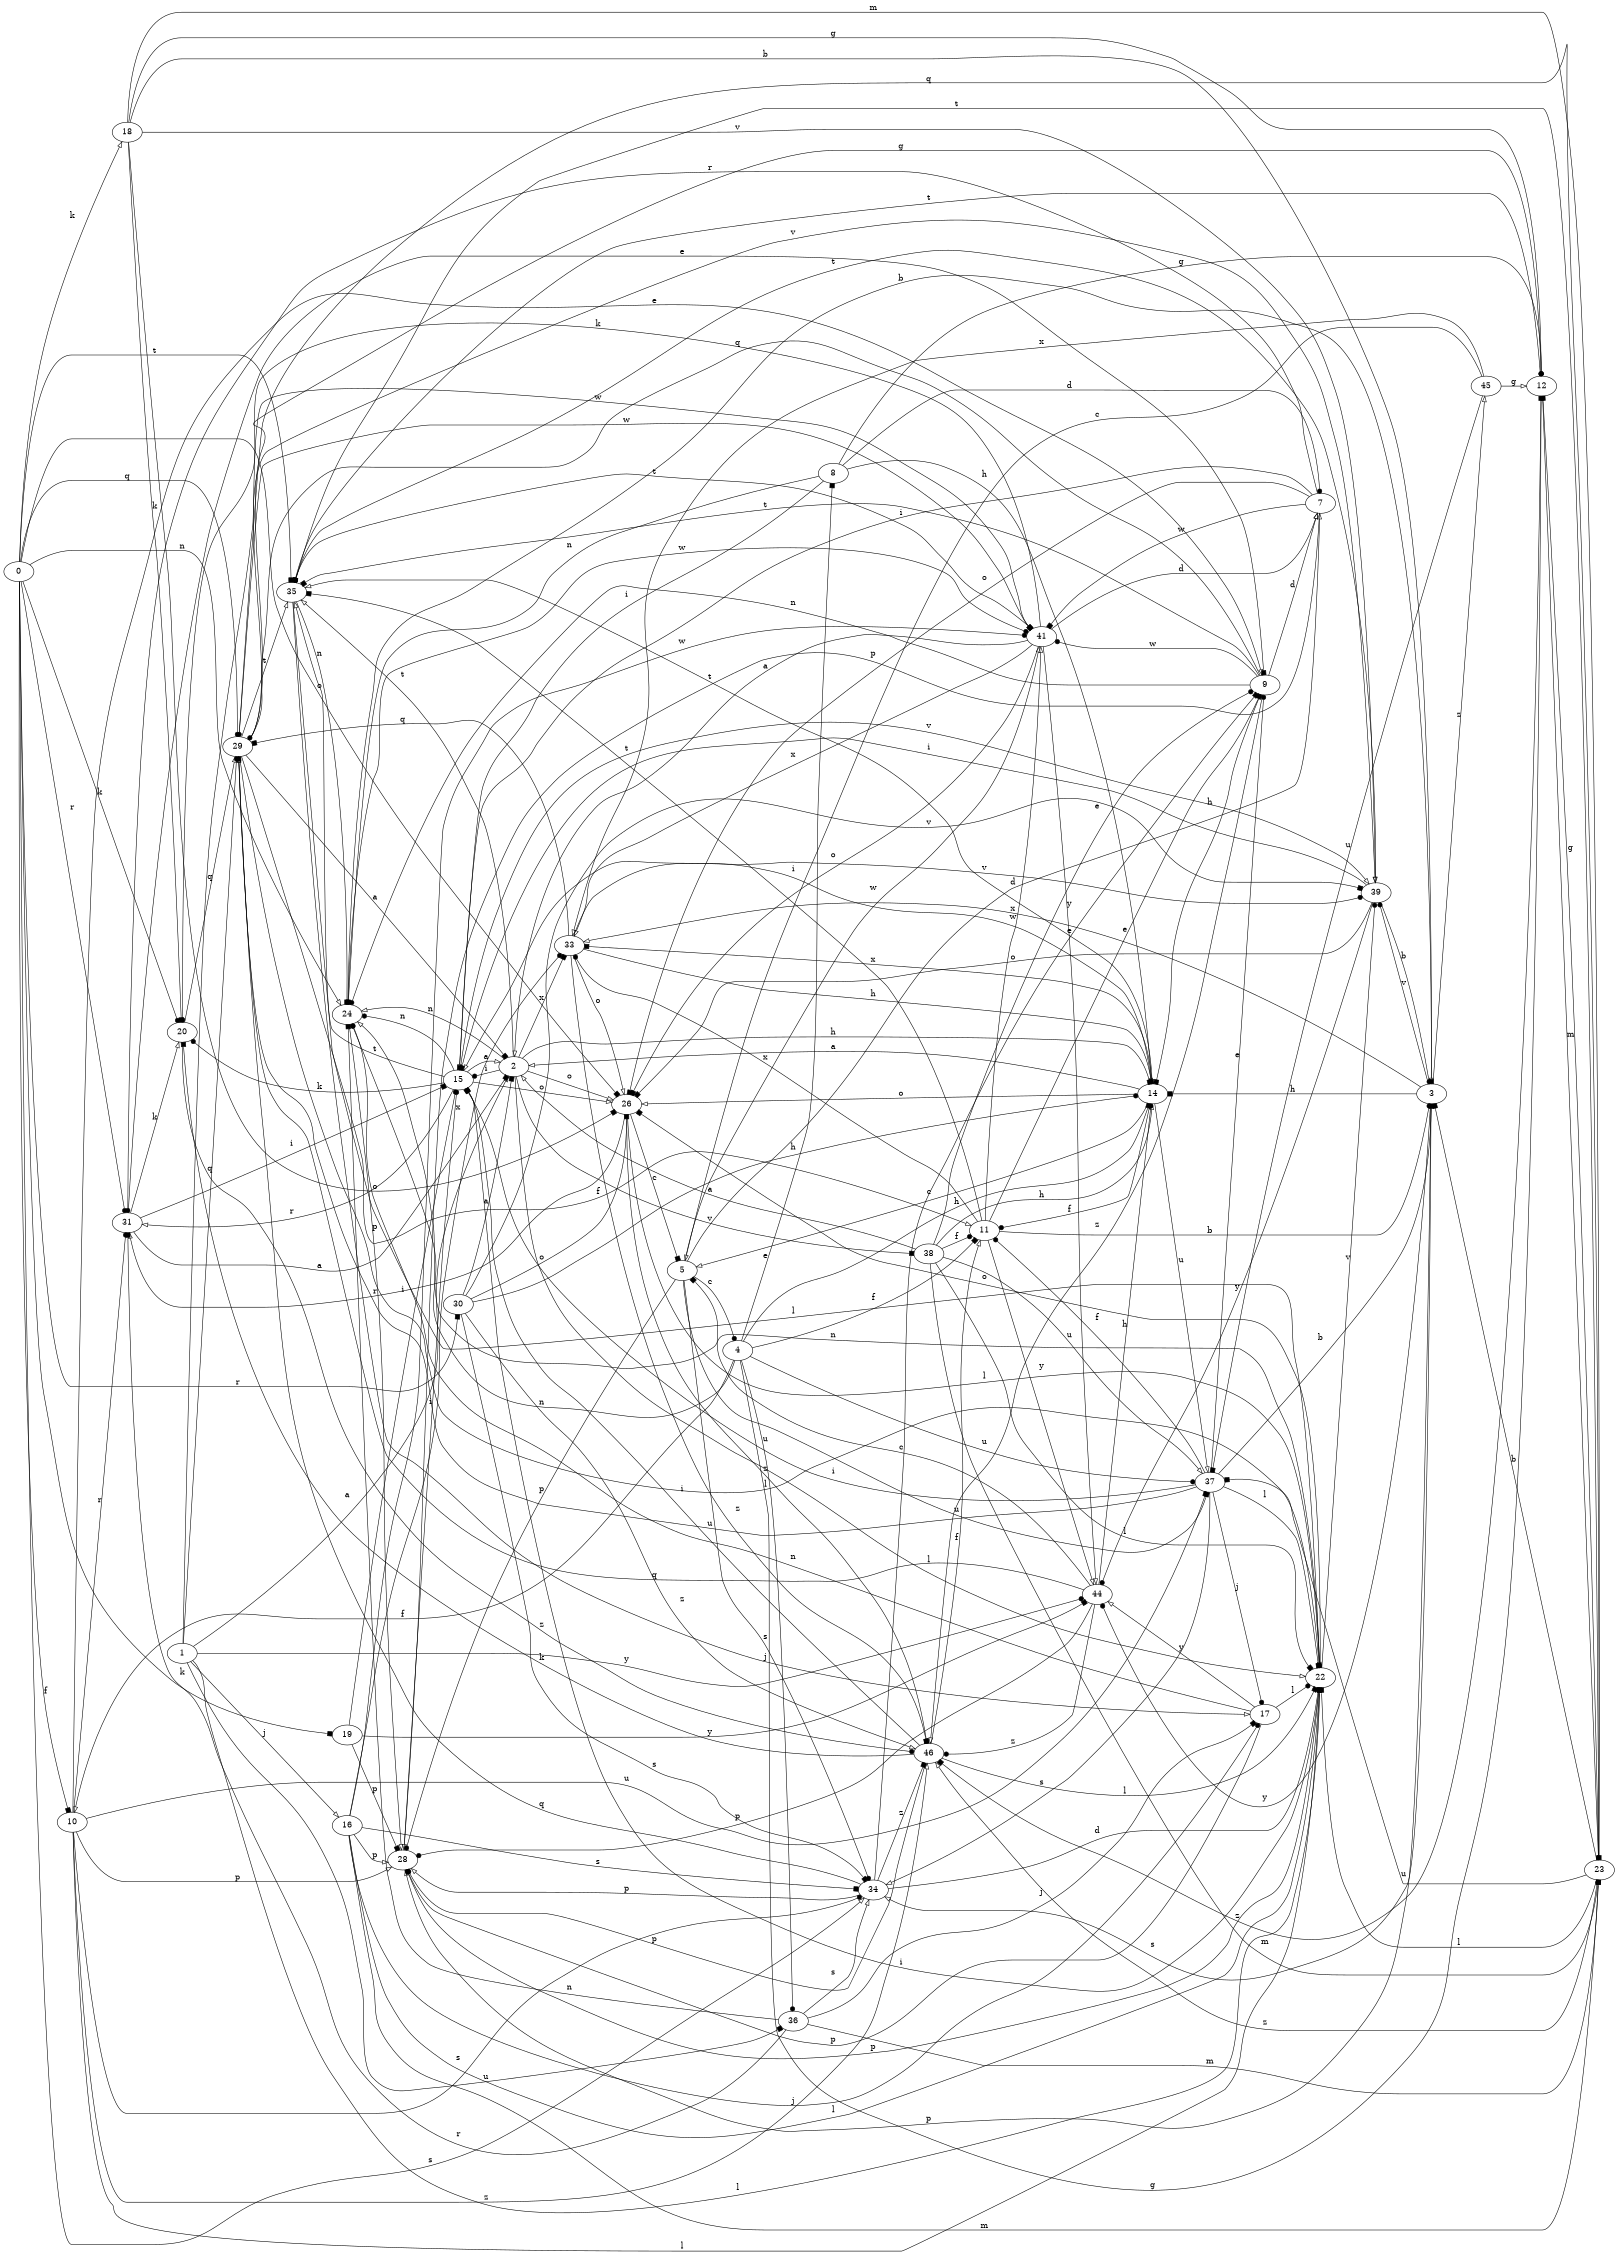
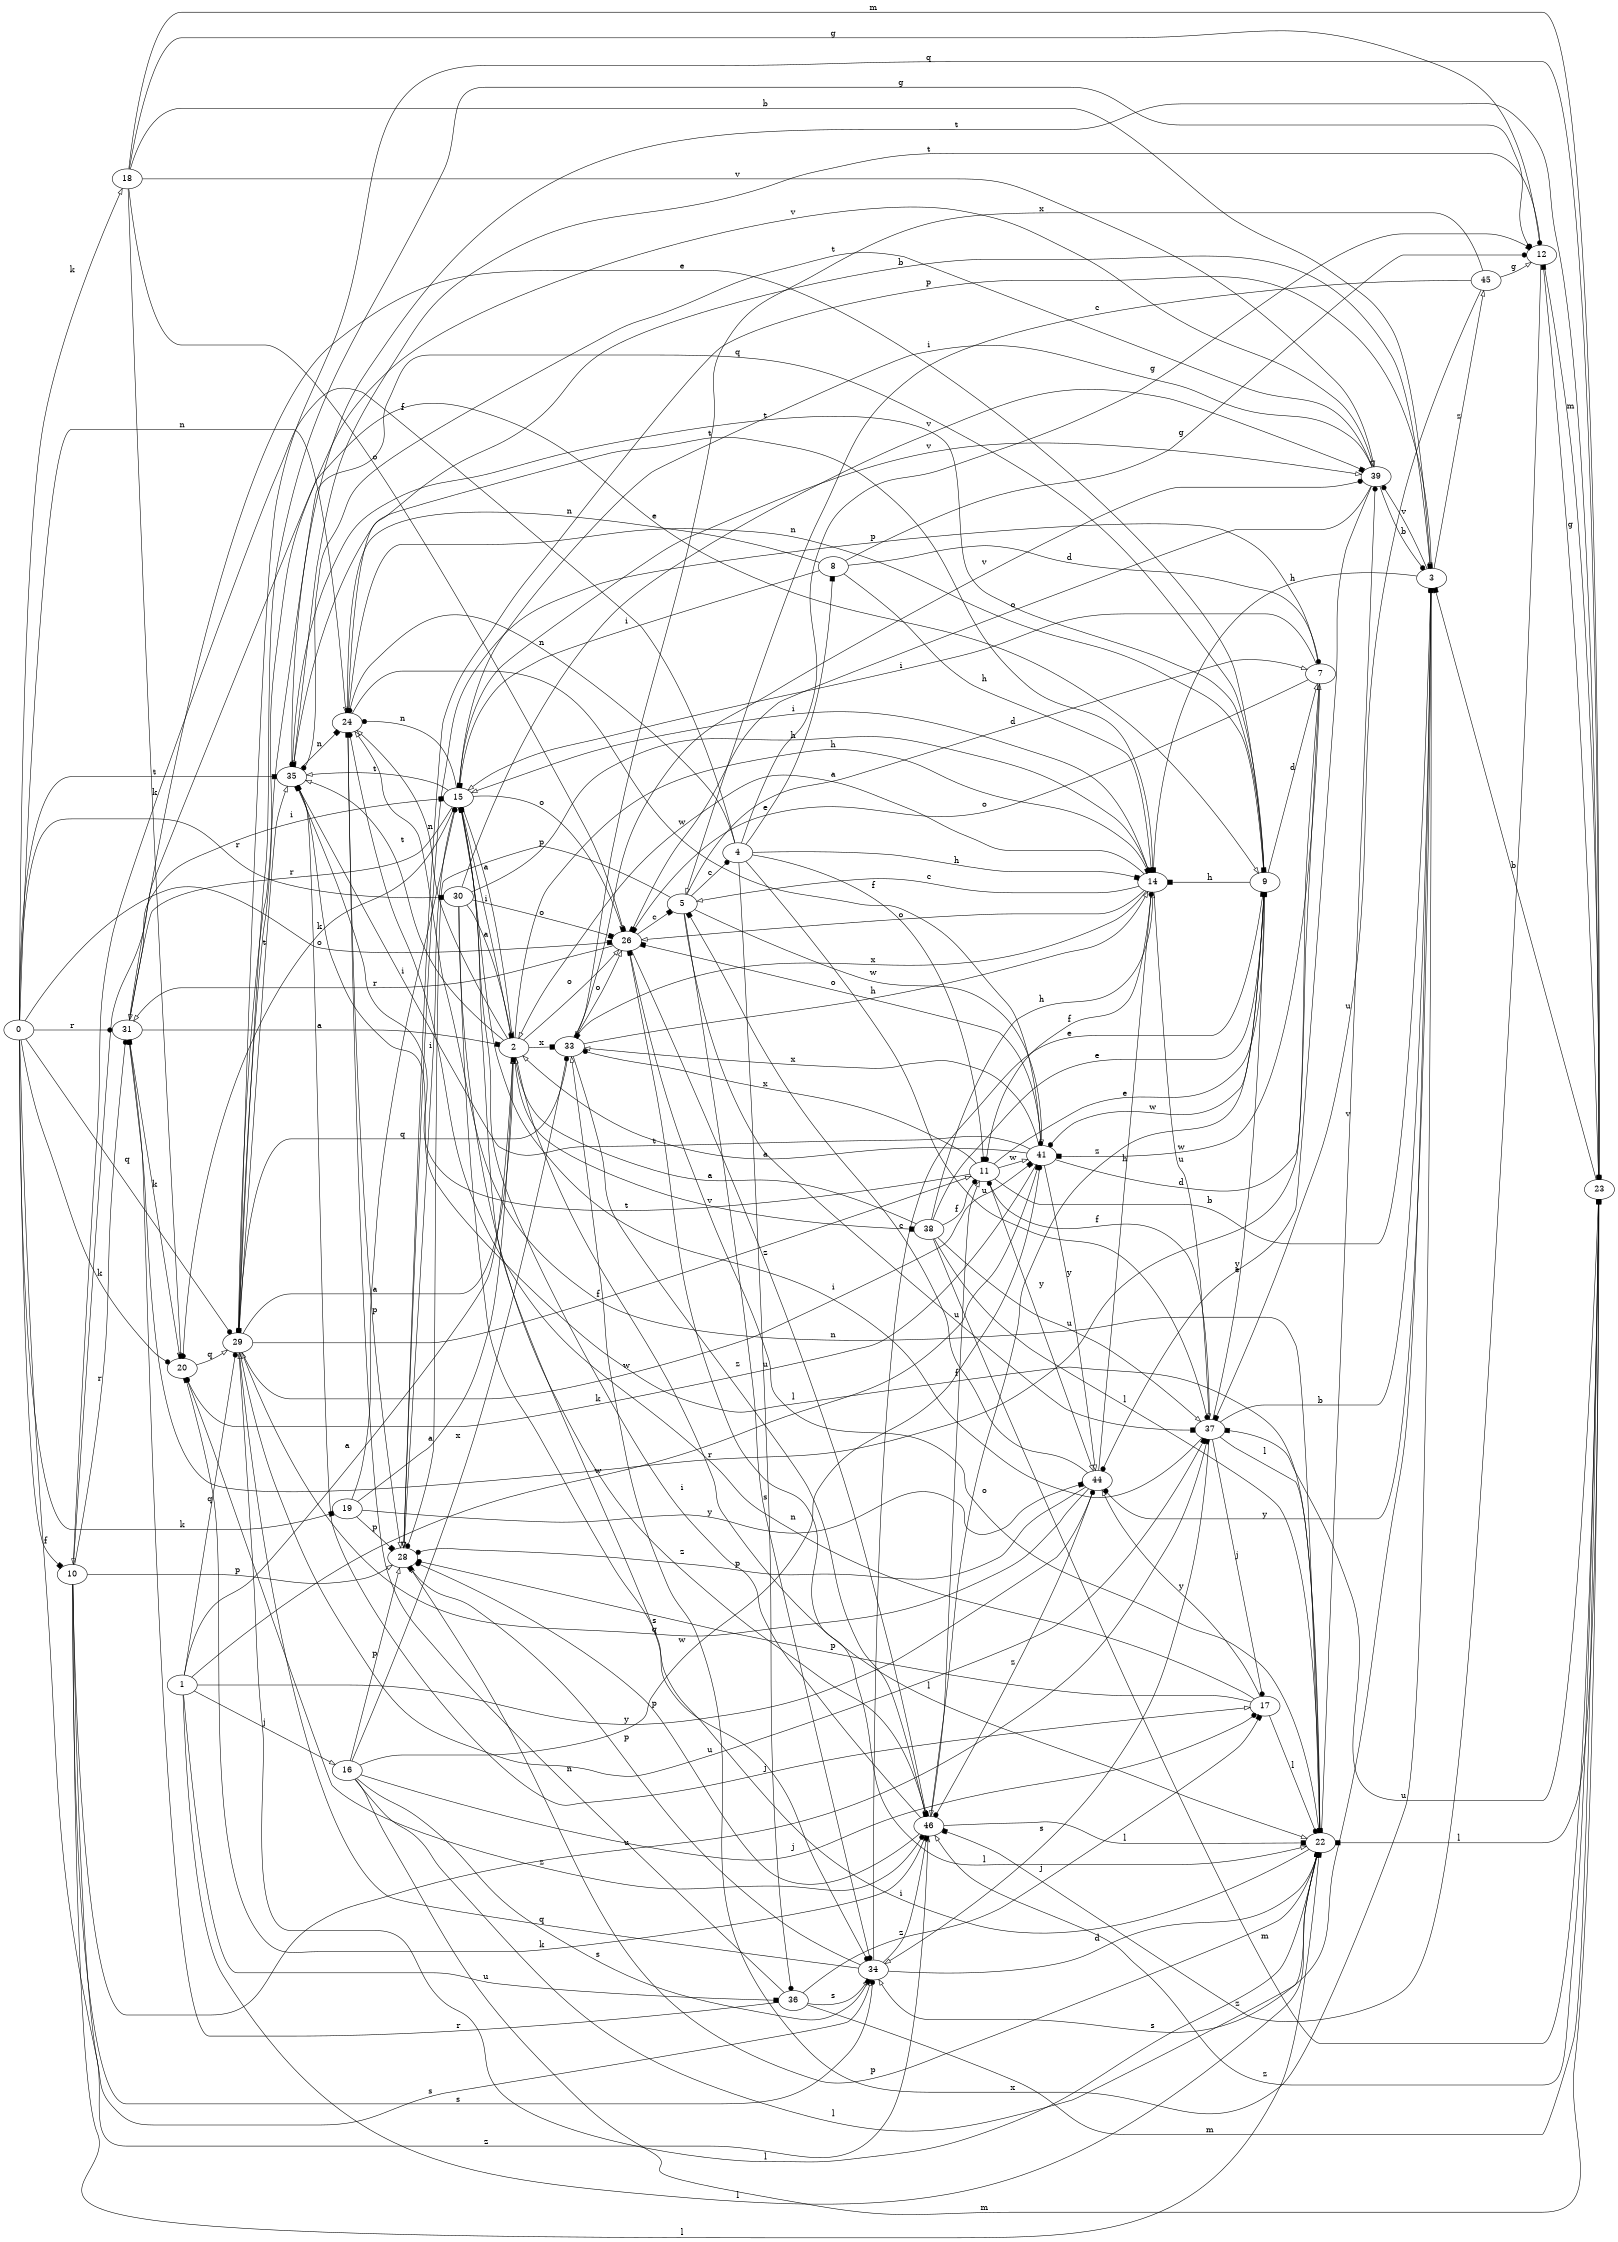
edge "19" -> "2": added, label "a"
edge "37" -> "29": reversed
edge "30" -> "34": arrowhead box -> dot
